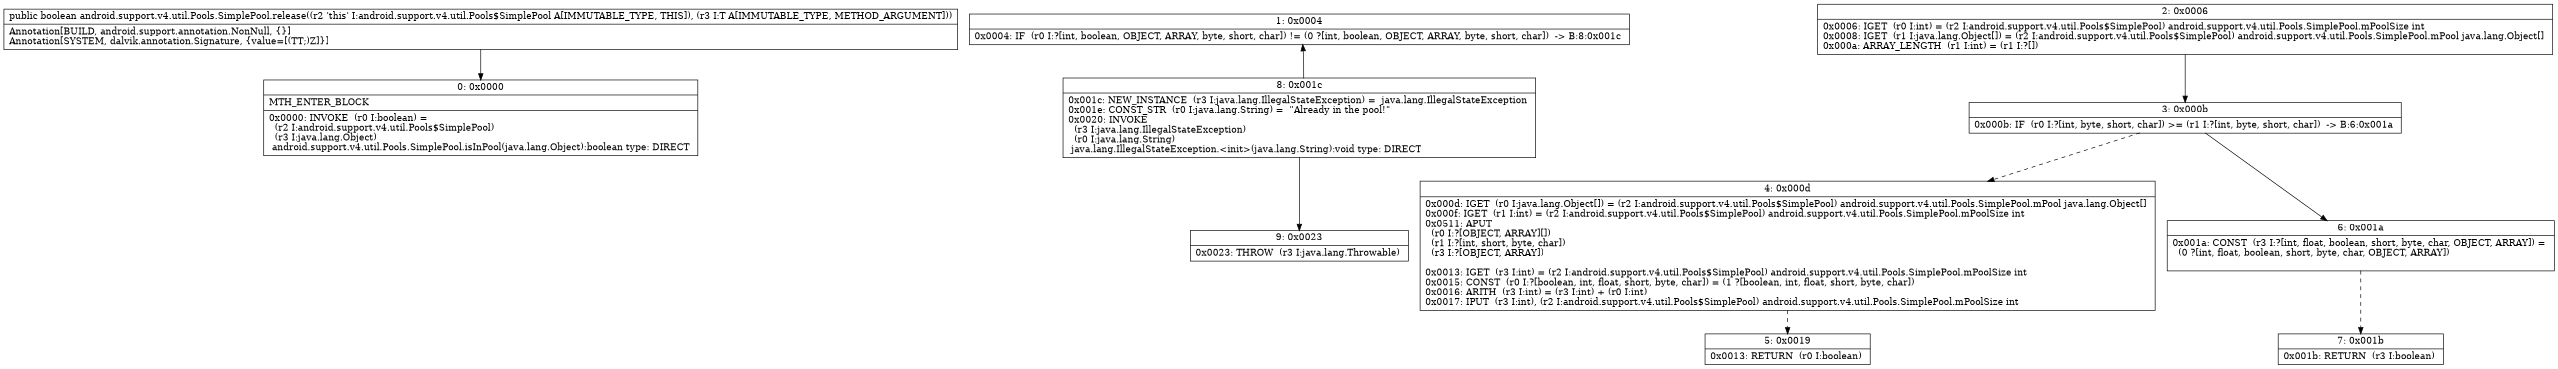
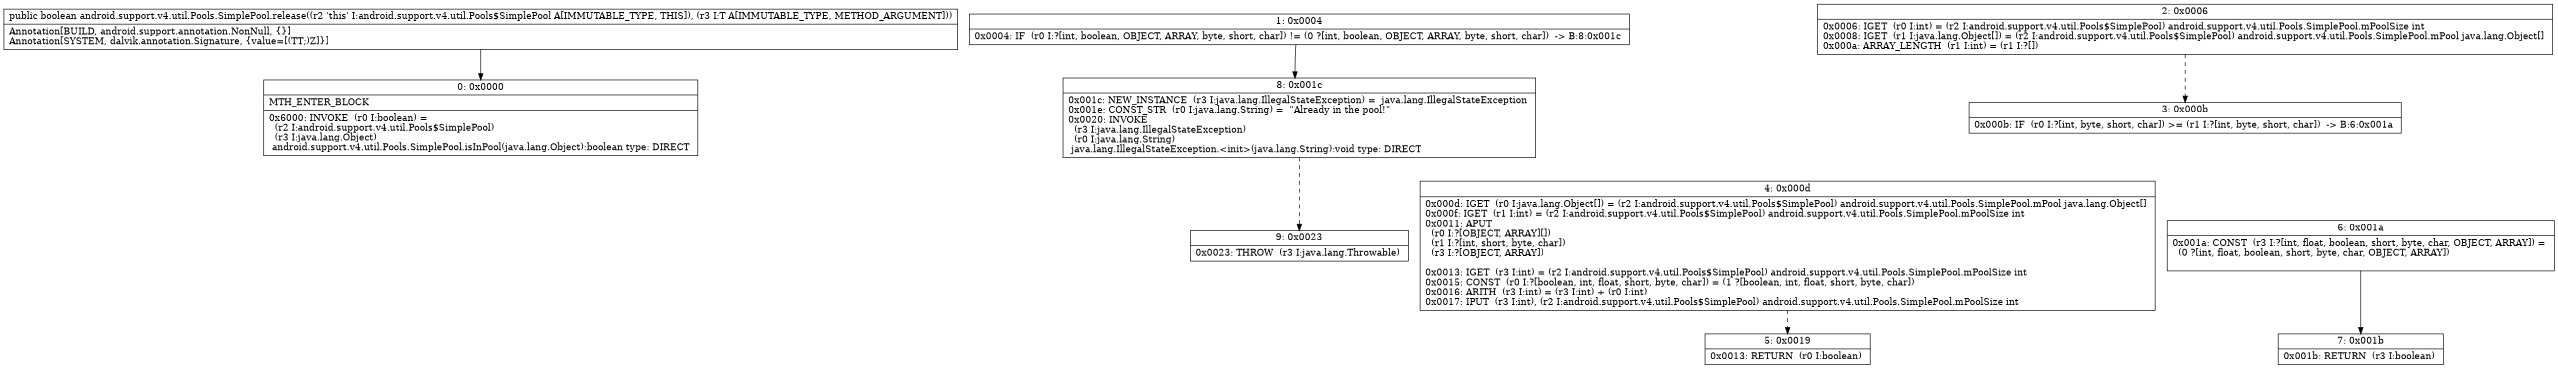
edge "8: 0x001c" -> "1: 0x0004": reversed
edge "2: 0x0006" -> "3: 0x000b": style solid -> dashed
node "0: 0x0000": text "0x0000: INVOKE  (r0 I:boolean) =" -> "0x6000: INVOKE  (r0 I:boolean) ="
edge "3: 0x000b" -> "4: 0x000d": removed
edge "3: 0x000b" -> "6: 0x001a": removed
edge "8: 0x001c" -> "9: 0x0023": style solid -> dashed
node "4: 0x000d": text "0x0511: APUT" -> "0x0011: APUT"
edge "6: 0x001a" -> "7: 0x001b": style dashed -> solid
